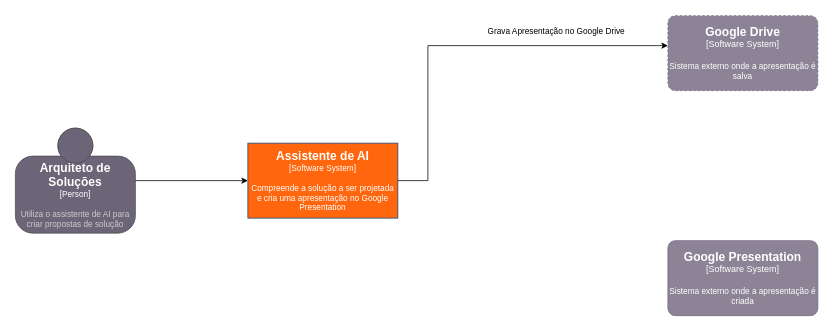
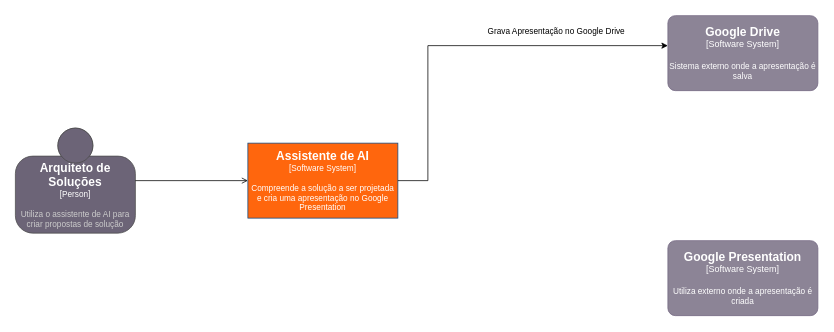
node "Google Drive [Software System] Sistema externo onde a apresentação é salva": style dashed -> solid
edge "Arquiteto de Soluções [Person] Utiliza o assistente de AI para criar propostas de solução" -> "Assistente de AI [Software System] Compreende a solução a ser projetada e cria uma apresentação no Google Presentation": arrowhead classic -> open
node "Google Presentation [Software System] Sistema externo onde a apresentação é criada": label "Google Presentation [Software System] Sistema externo onde a apresentação é criada" -> "Google Presentation [Software System] Utiliza externo onde a apresentação é criada"
